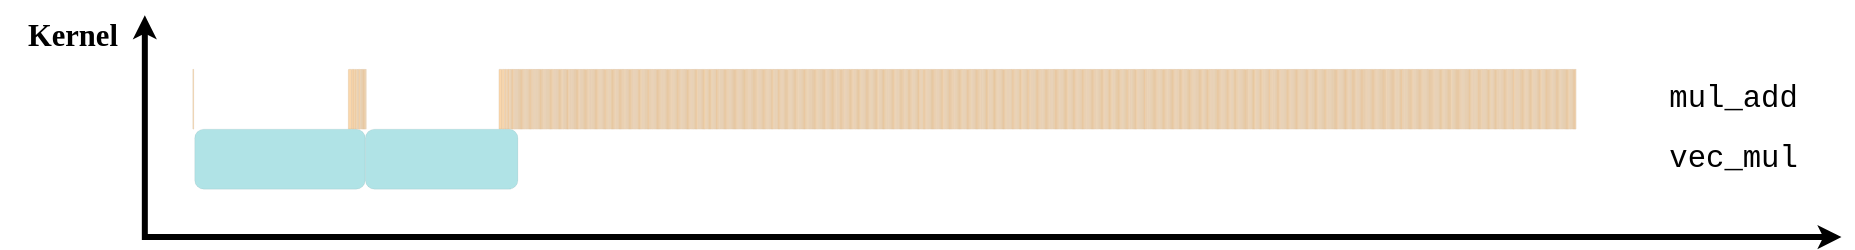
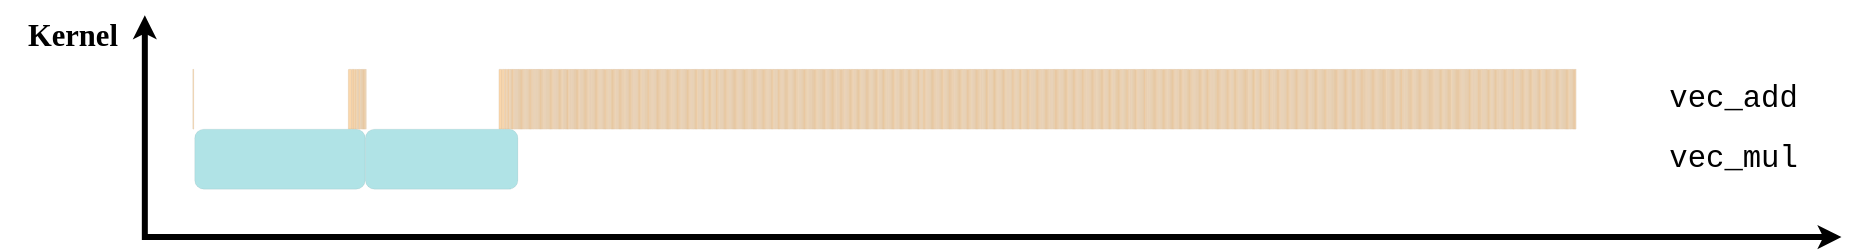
node "mul_add": label "mul_add" -> "vec_add"
